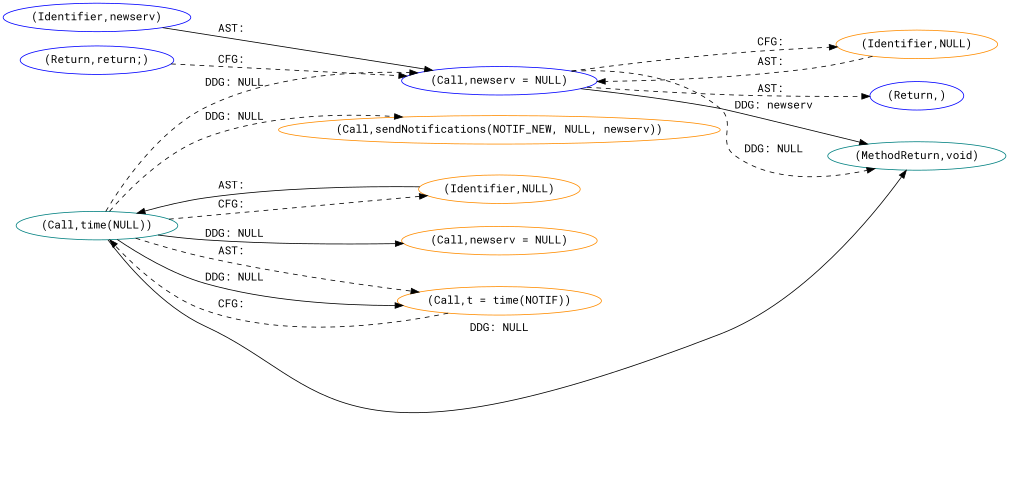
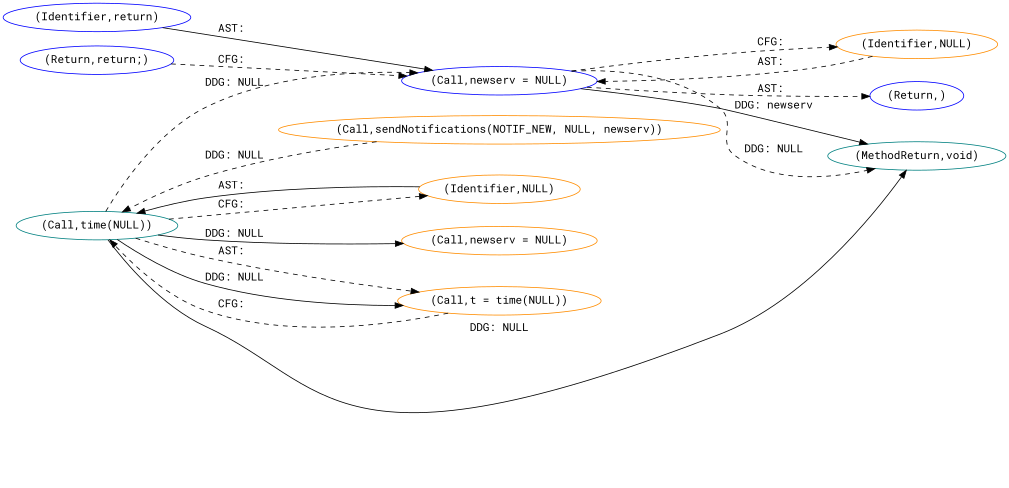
node "(Identifier,newserv)": label "(Identifier,newserv)" -> "(Identifier,return)"
edge "(Call,time(NULL))" -> "(Call,sendNotifications(NOTIF_NEW, NULL, newserv))": reversed
node "(Call,t = time(NOTIF))": label "(Call,t = time(NOTIF))" -> "(Call,t = time(NULL))"
